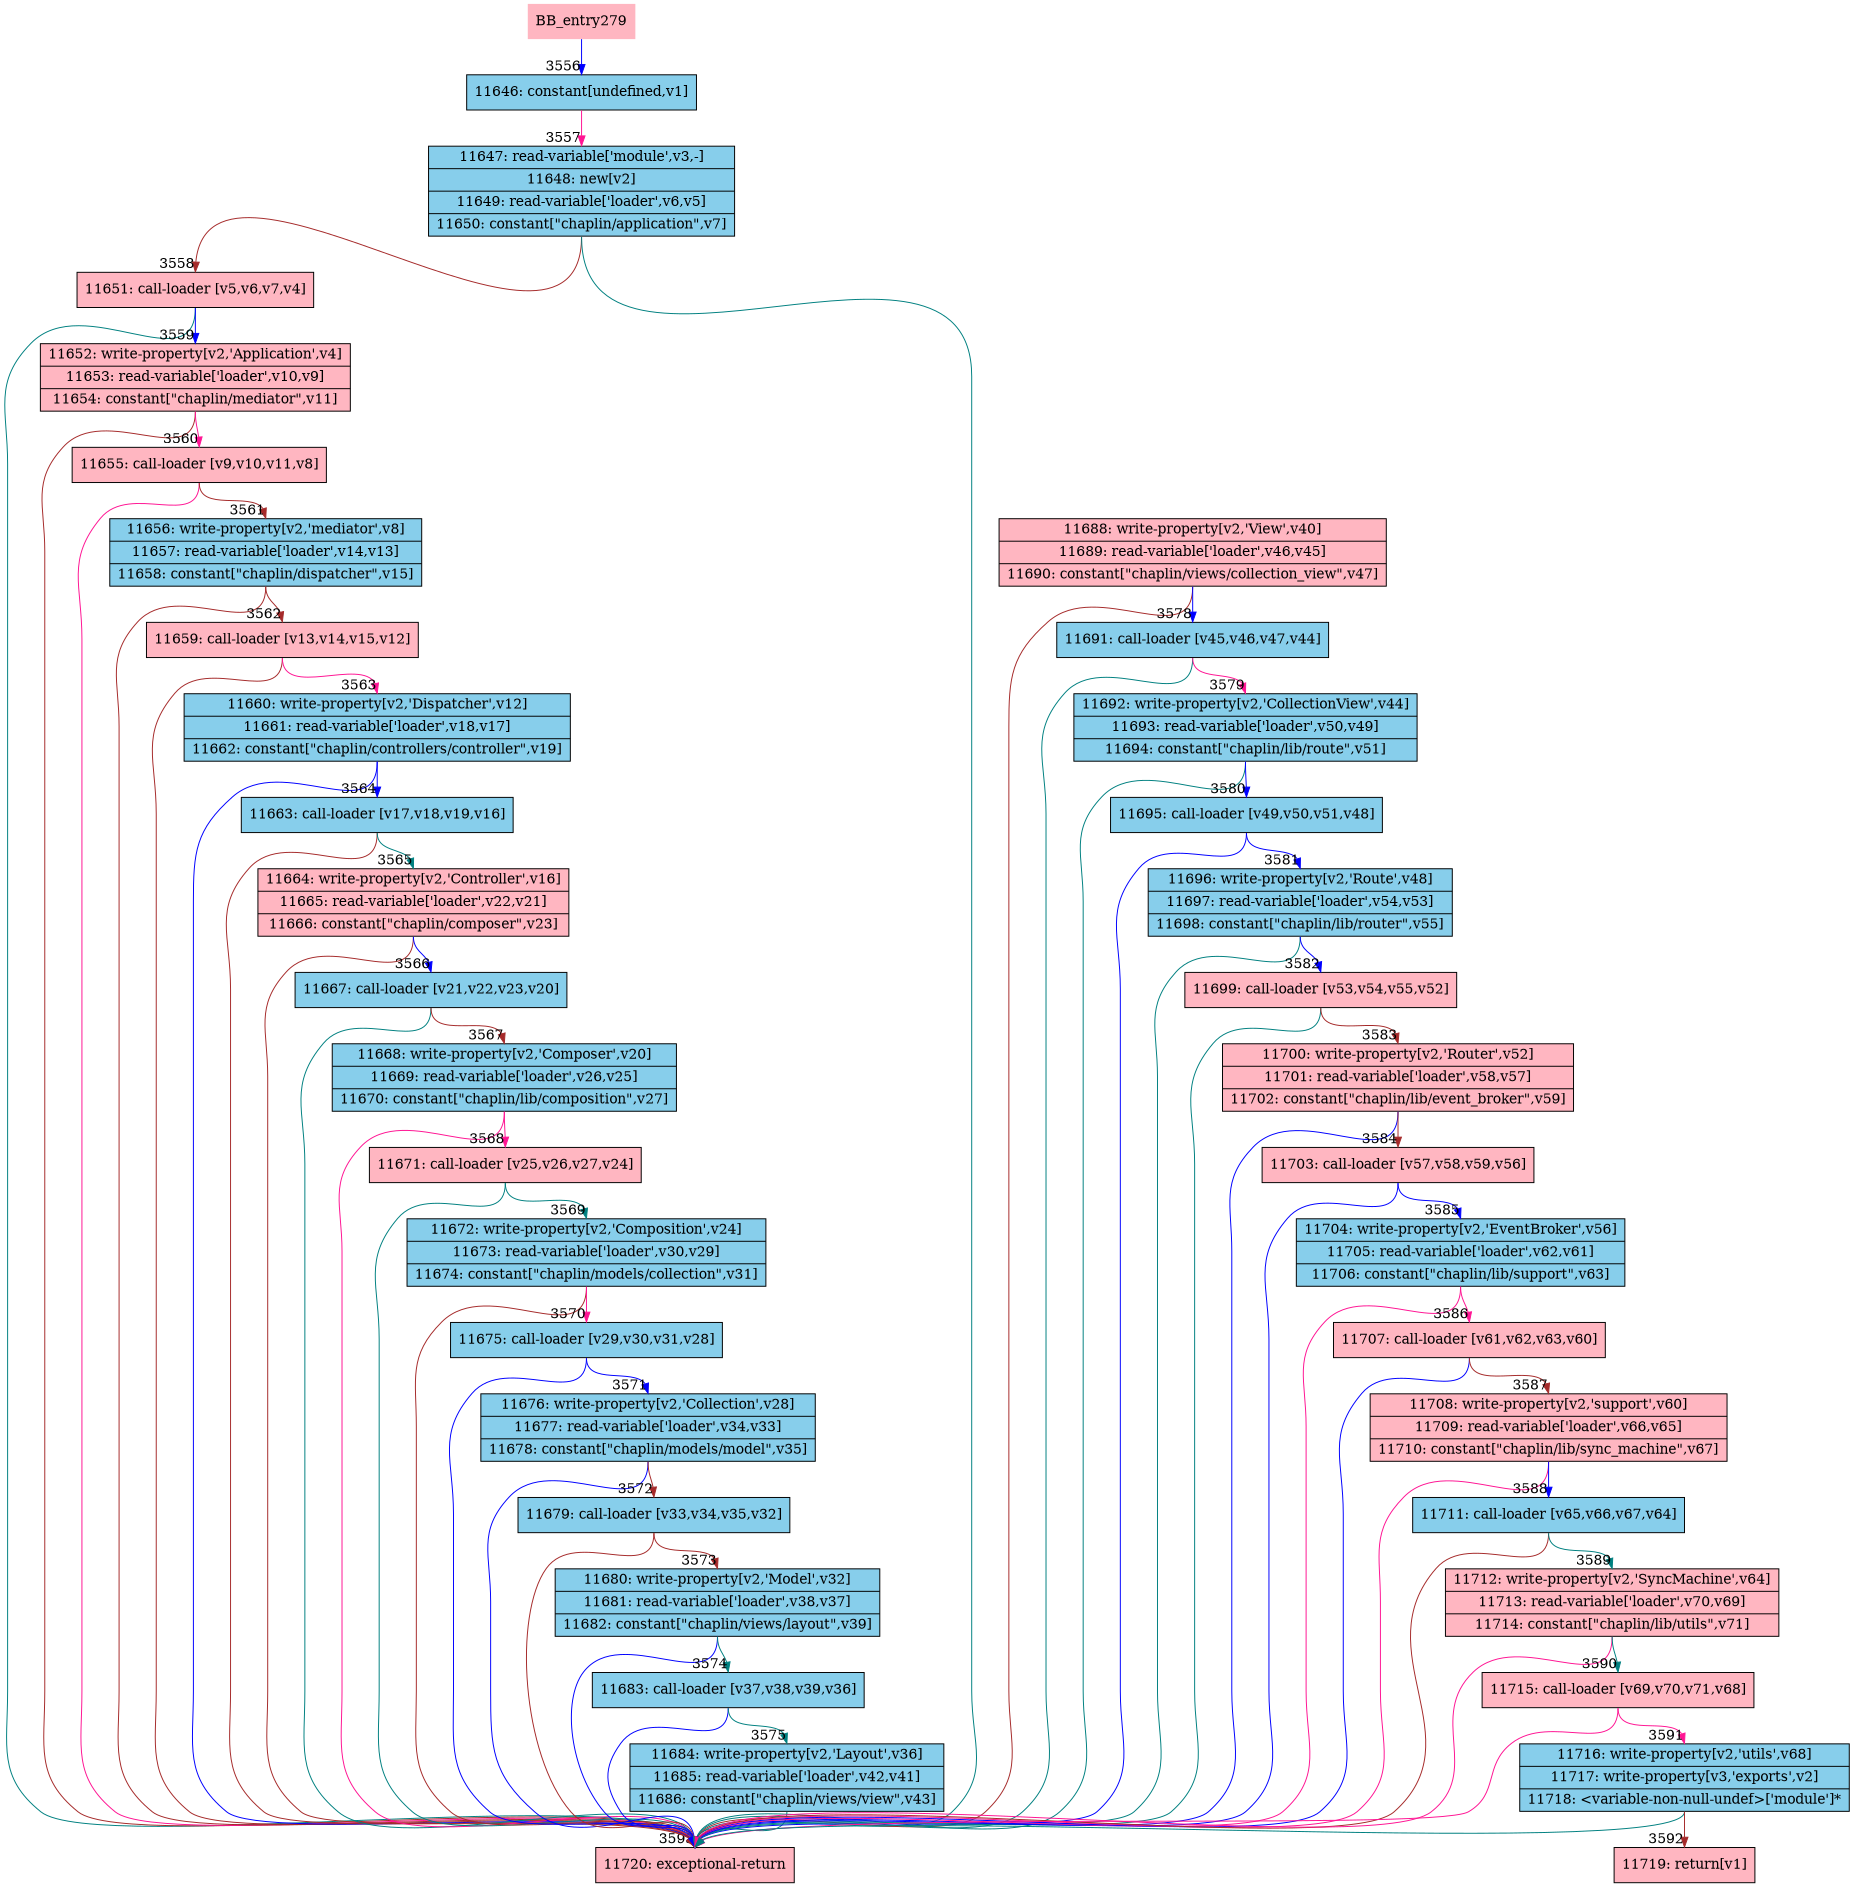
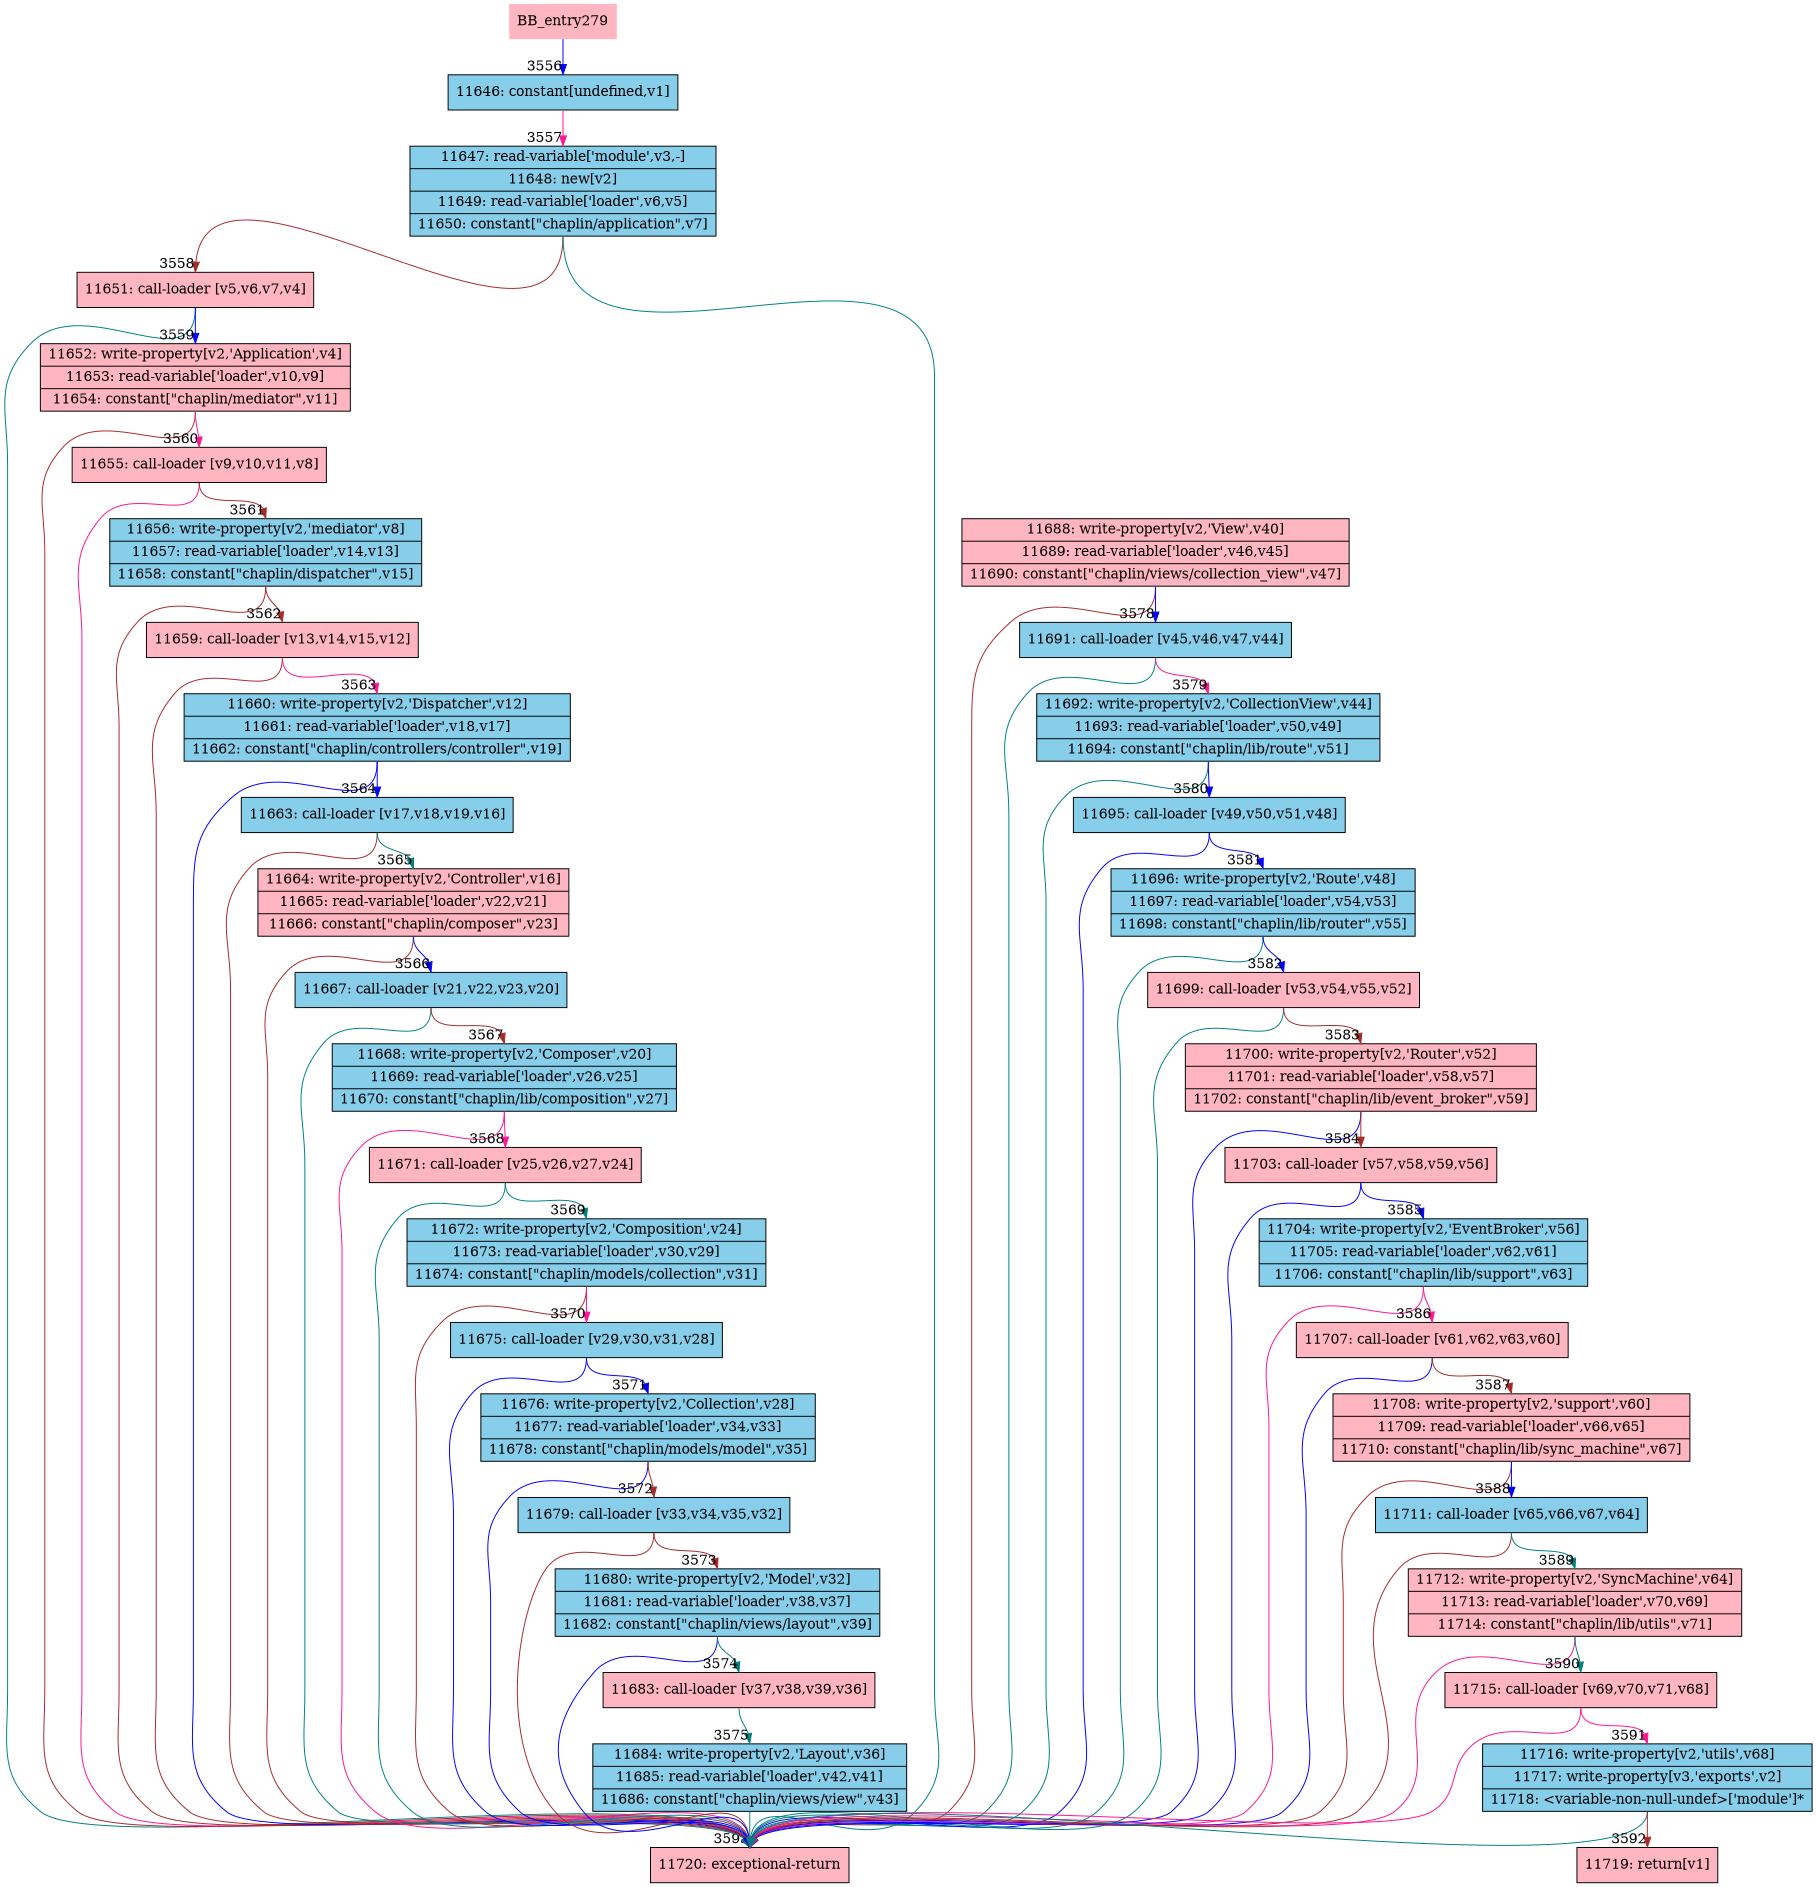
node "11683: call-loader [v37,v38,v39,v36]": fillcolor skyblue -> lightpink
edge "11683: call-loader [v37,v38,v39,v36]" -> "11720: exceptional-return": removed
edge "11708: write-property[v2,'support',v60]" -> "11720: exceptional-return": color deeppink -> brown
